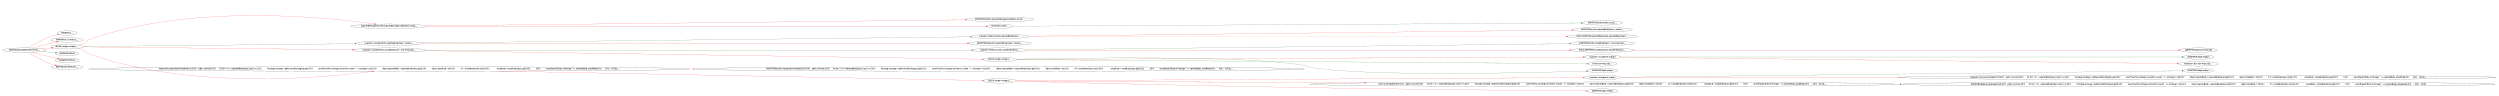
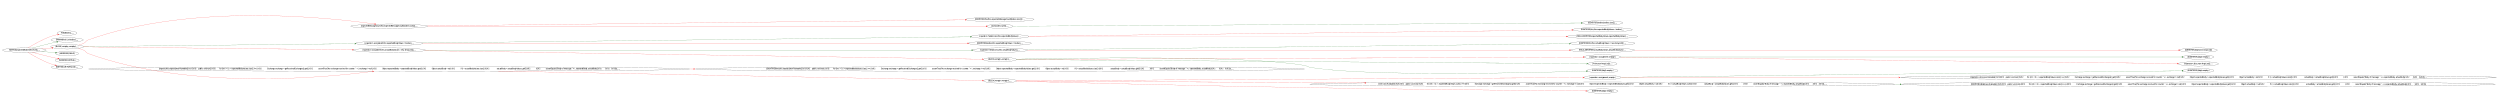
edge "(METHOD,expectedBodiesReceived)" -> "(PARAM,final List bodies)": color red -> darkgreen
